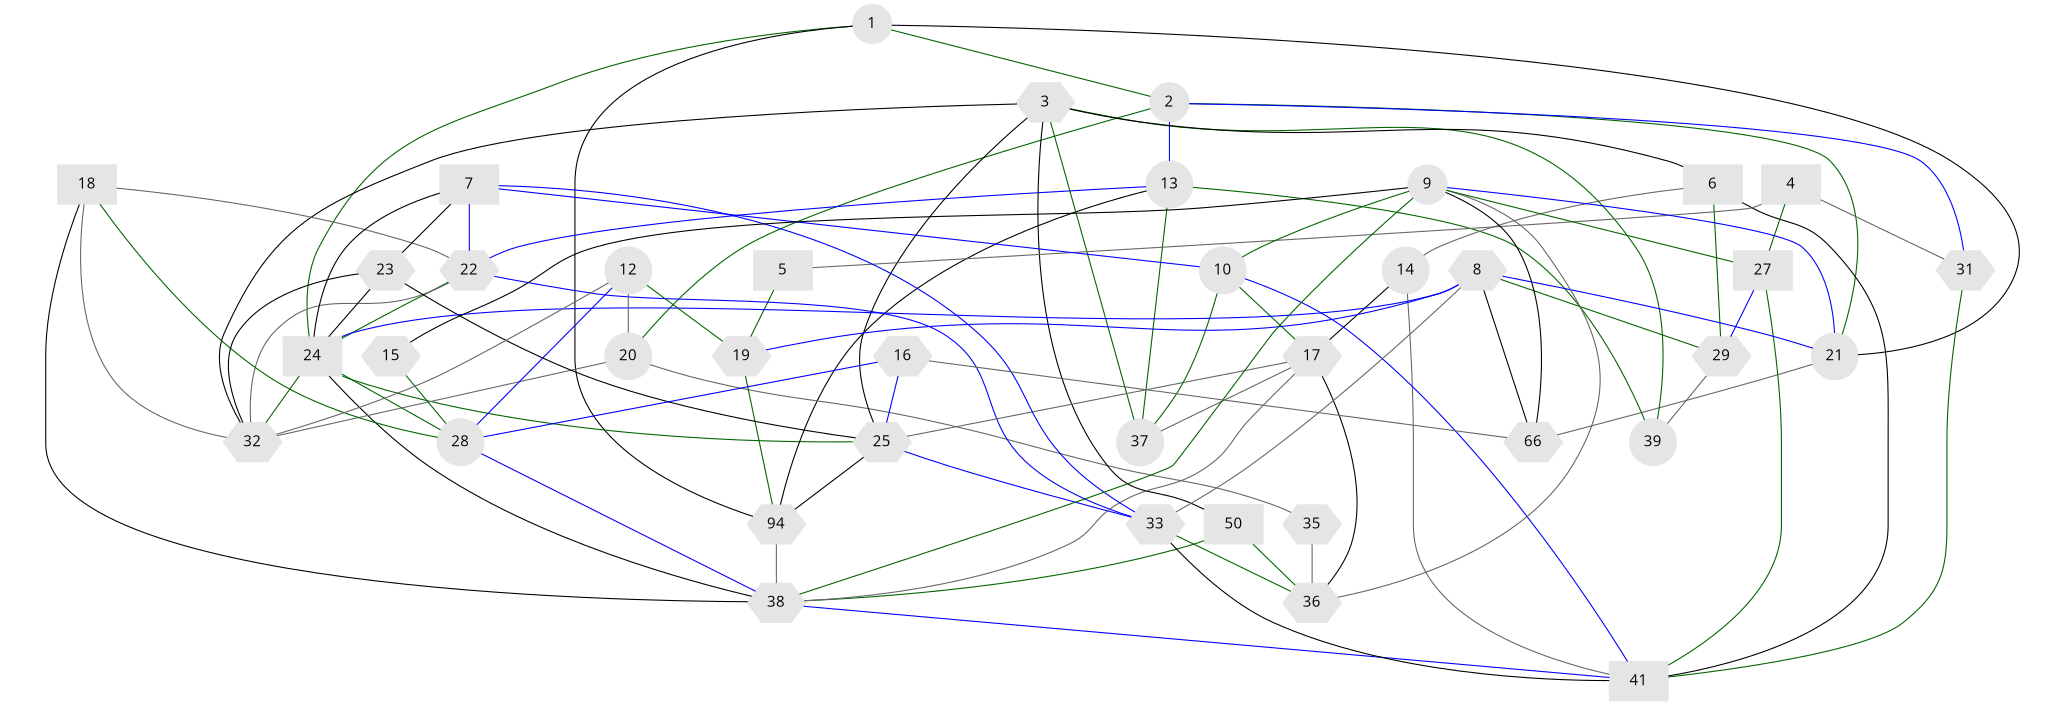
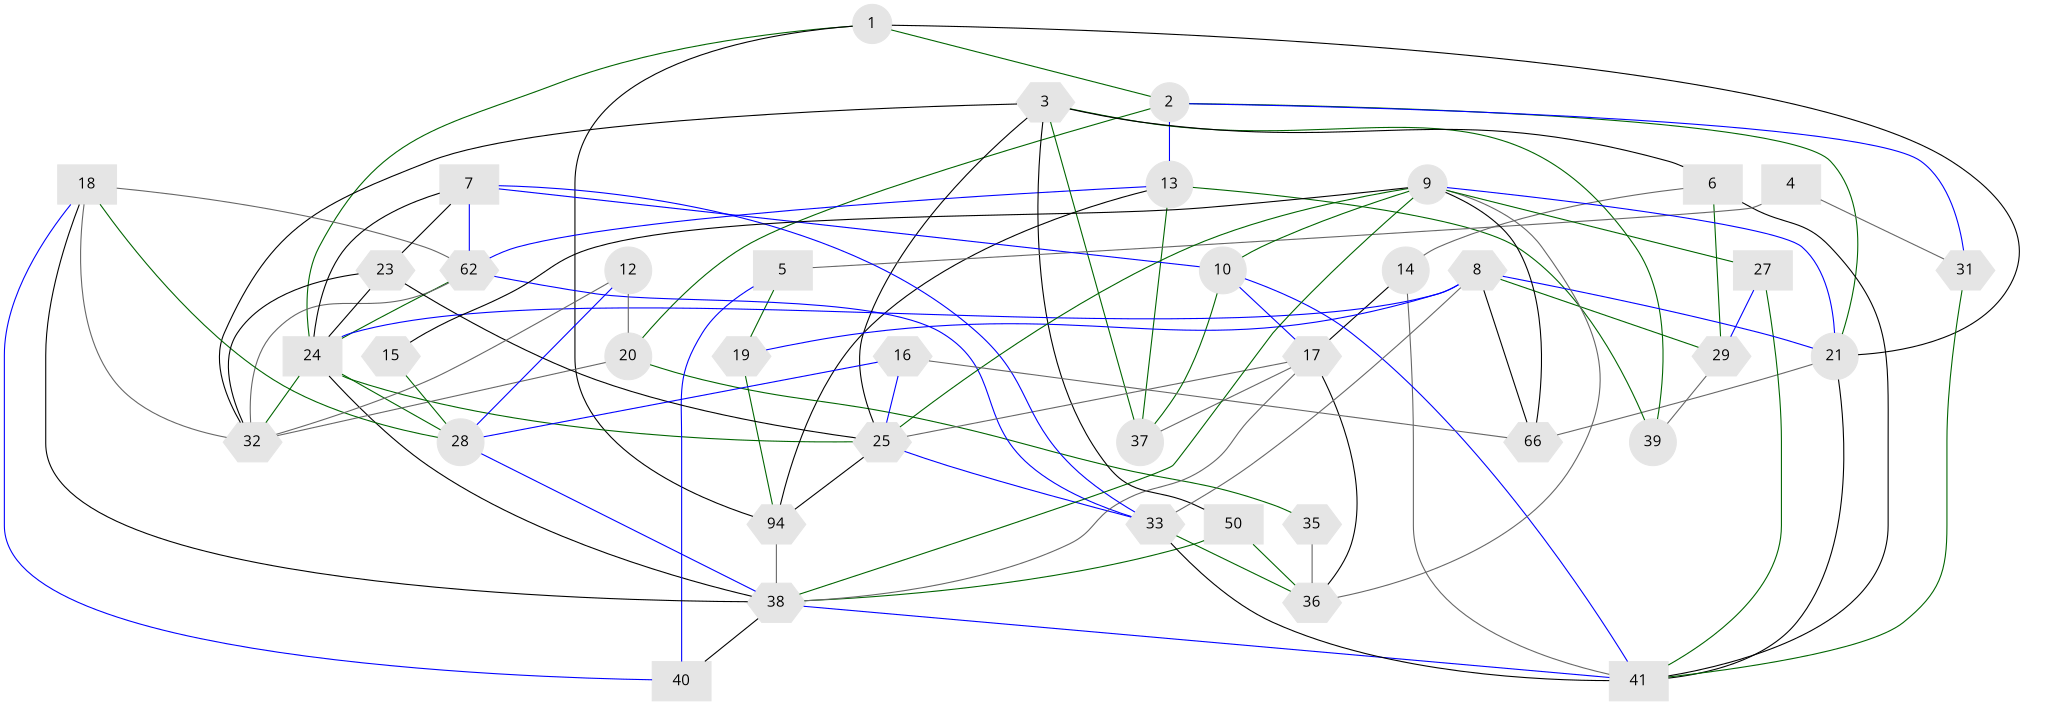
edge "4" -- "27": removed
node "22": label "22" -> "62"
edge "9" -- "25": added
edge "10" -- "17": color darkgreen -> blue
edge "12" -- "19": removed
edge "20" -- "35": color gray40 -> darkgreen
edge "21" -- "41": added
node "40": added
